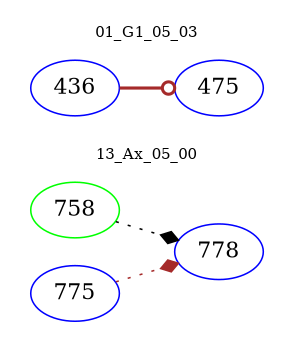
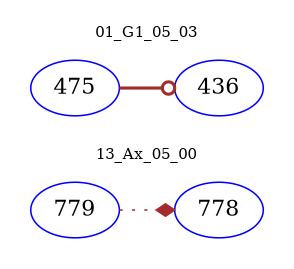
edge "436" -> "475": reversed
node "758": removed
node "775": label "775" -> "779"
